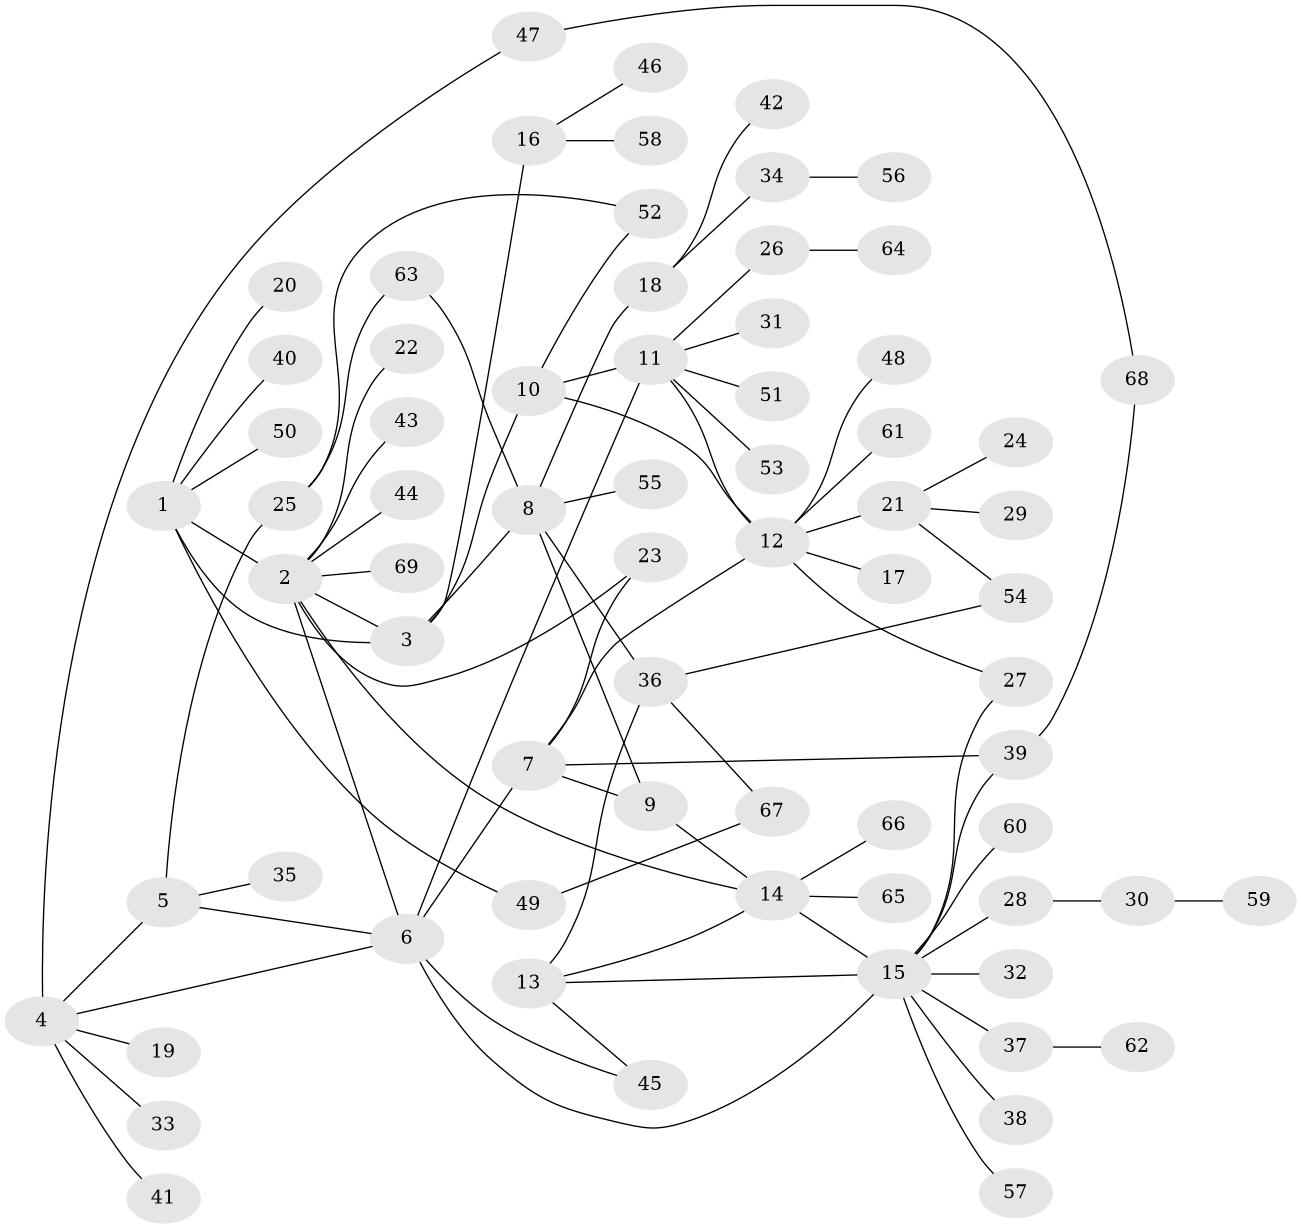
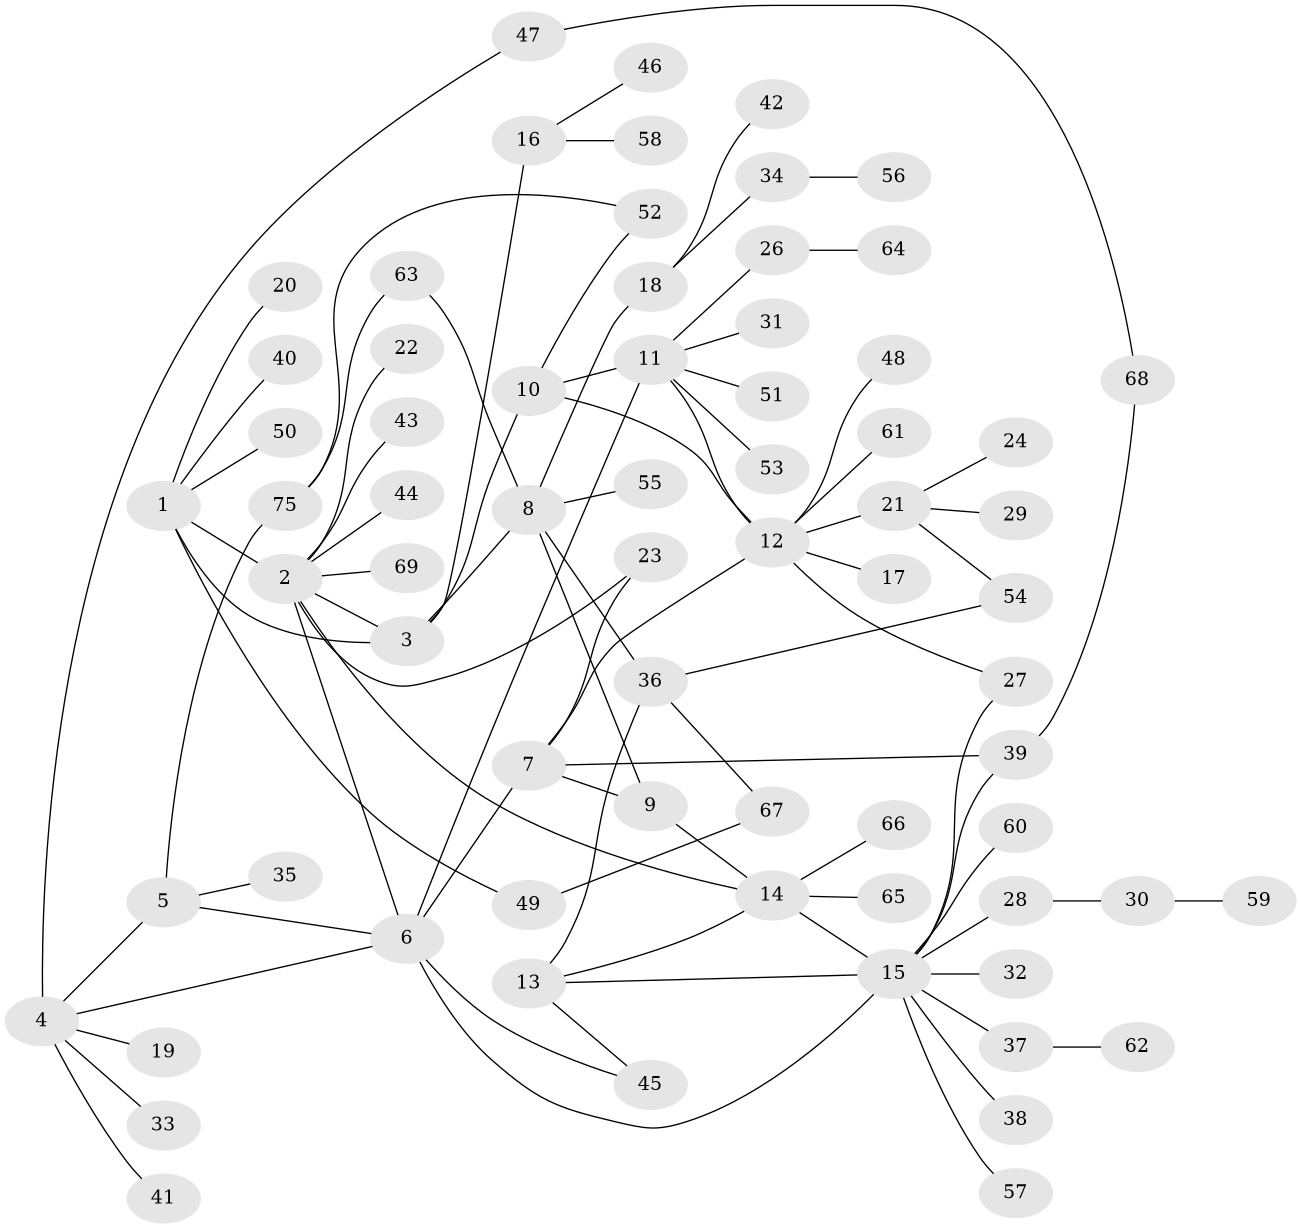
node "25": label "25" -> "75"
